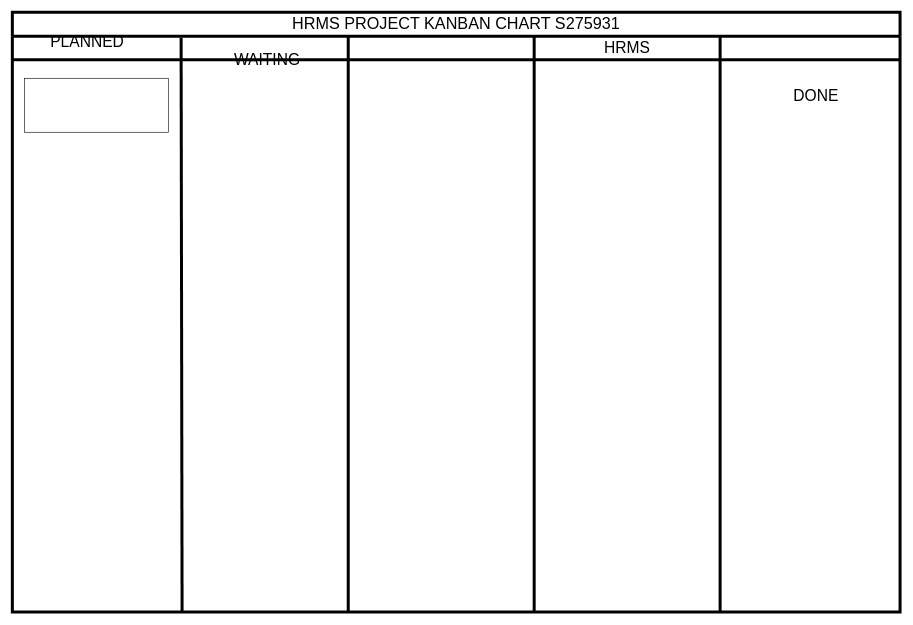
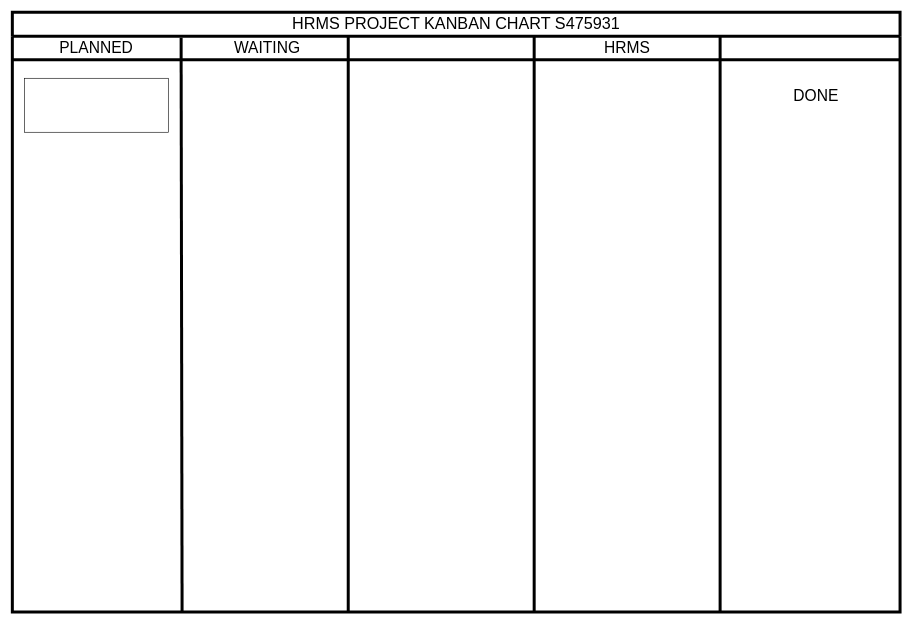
node "HRMS PROJECT KANBAN CHART S275931": label "HRMS PROJECT KANBAN CHART S275931" -> "HRMS PROJECT KANBAN CHART S475931"
node "PLANNED": moved (87, 42) -> (96, 48)
node "WAITING": moved (267, 60) -> (267, 48)
